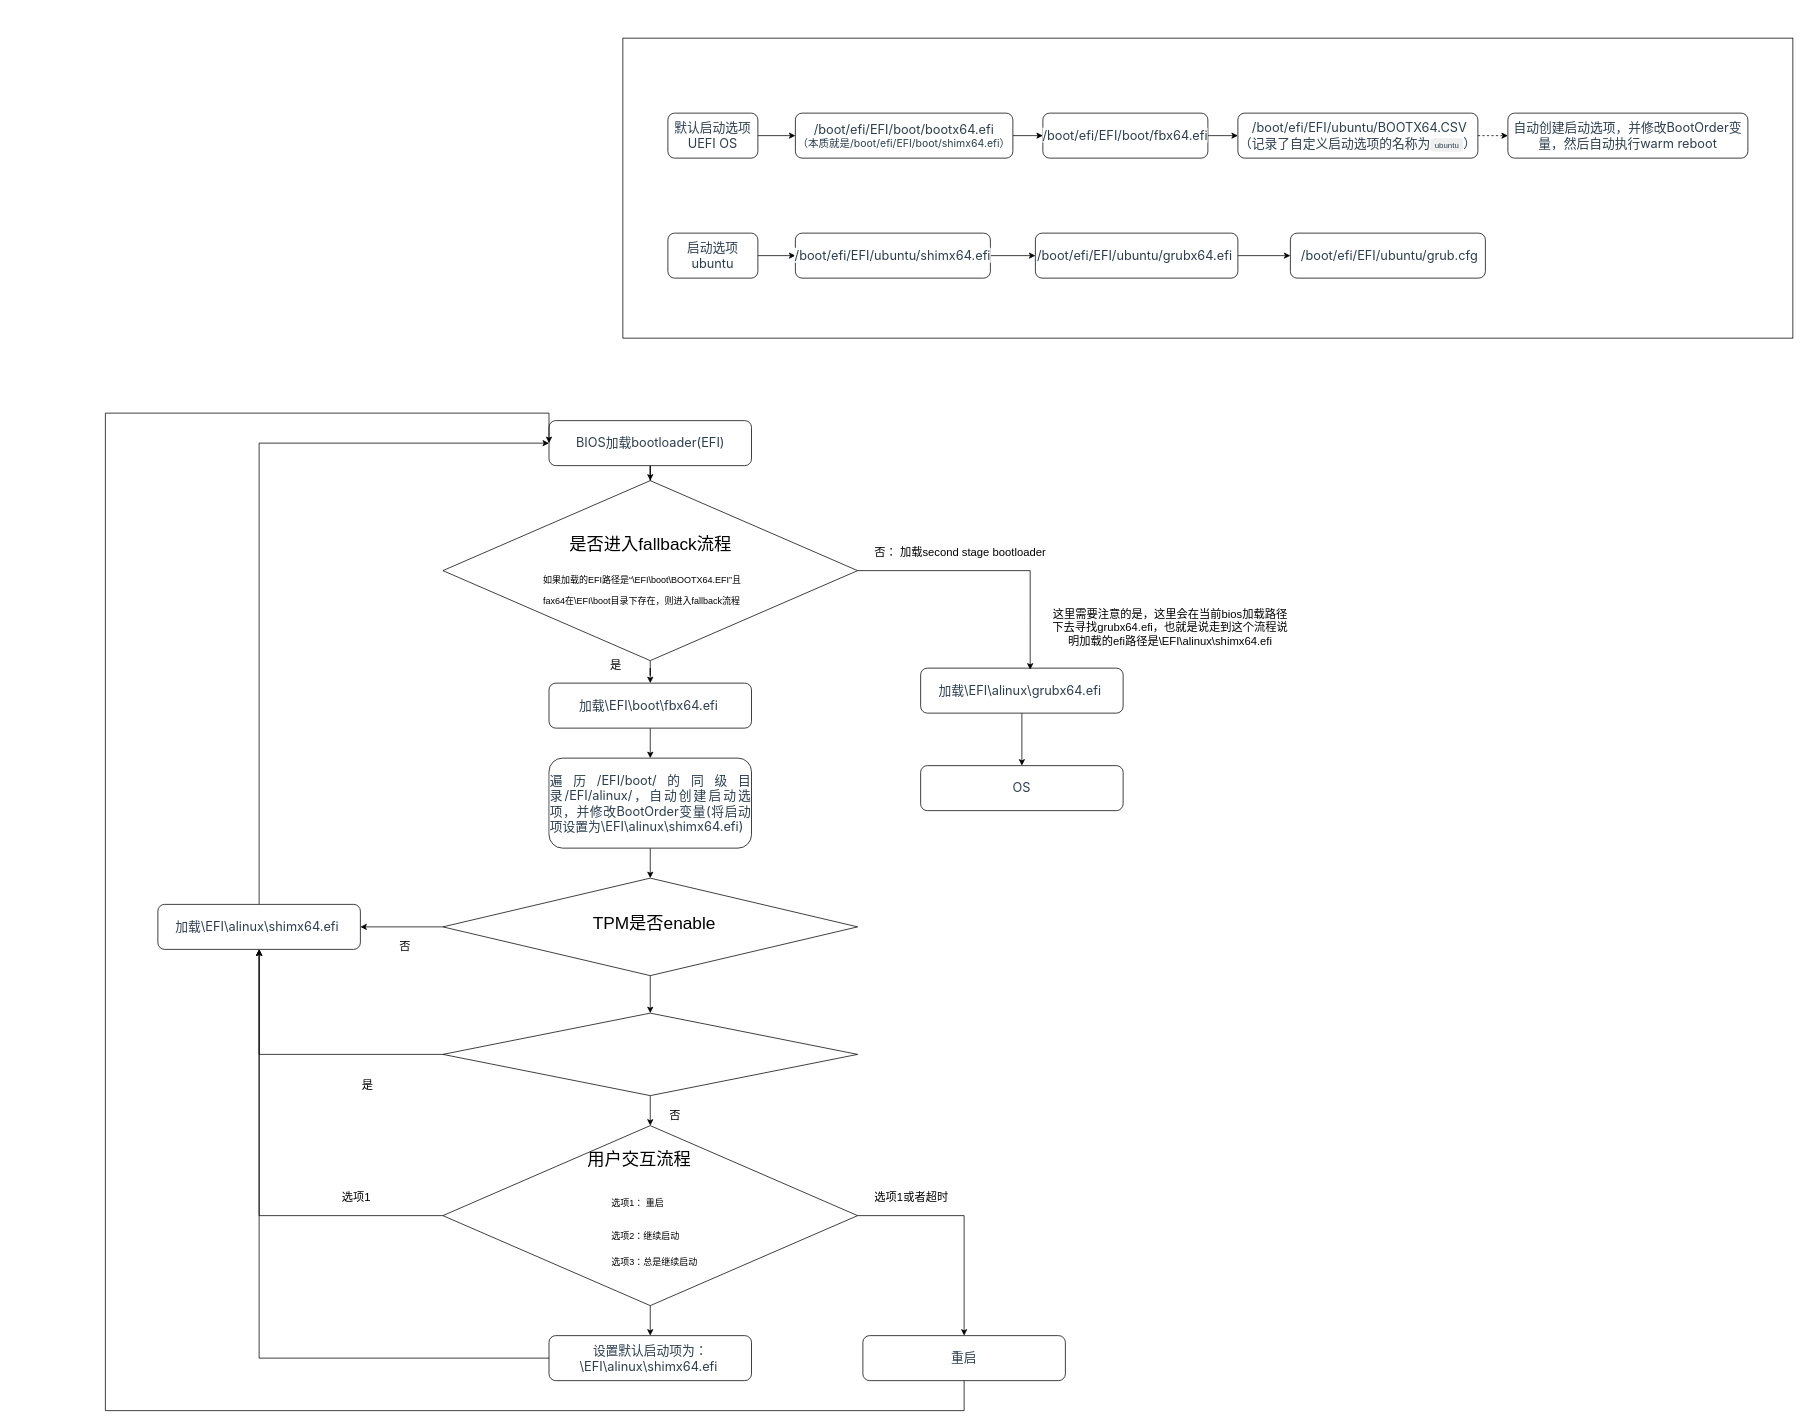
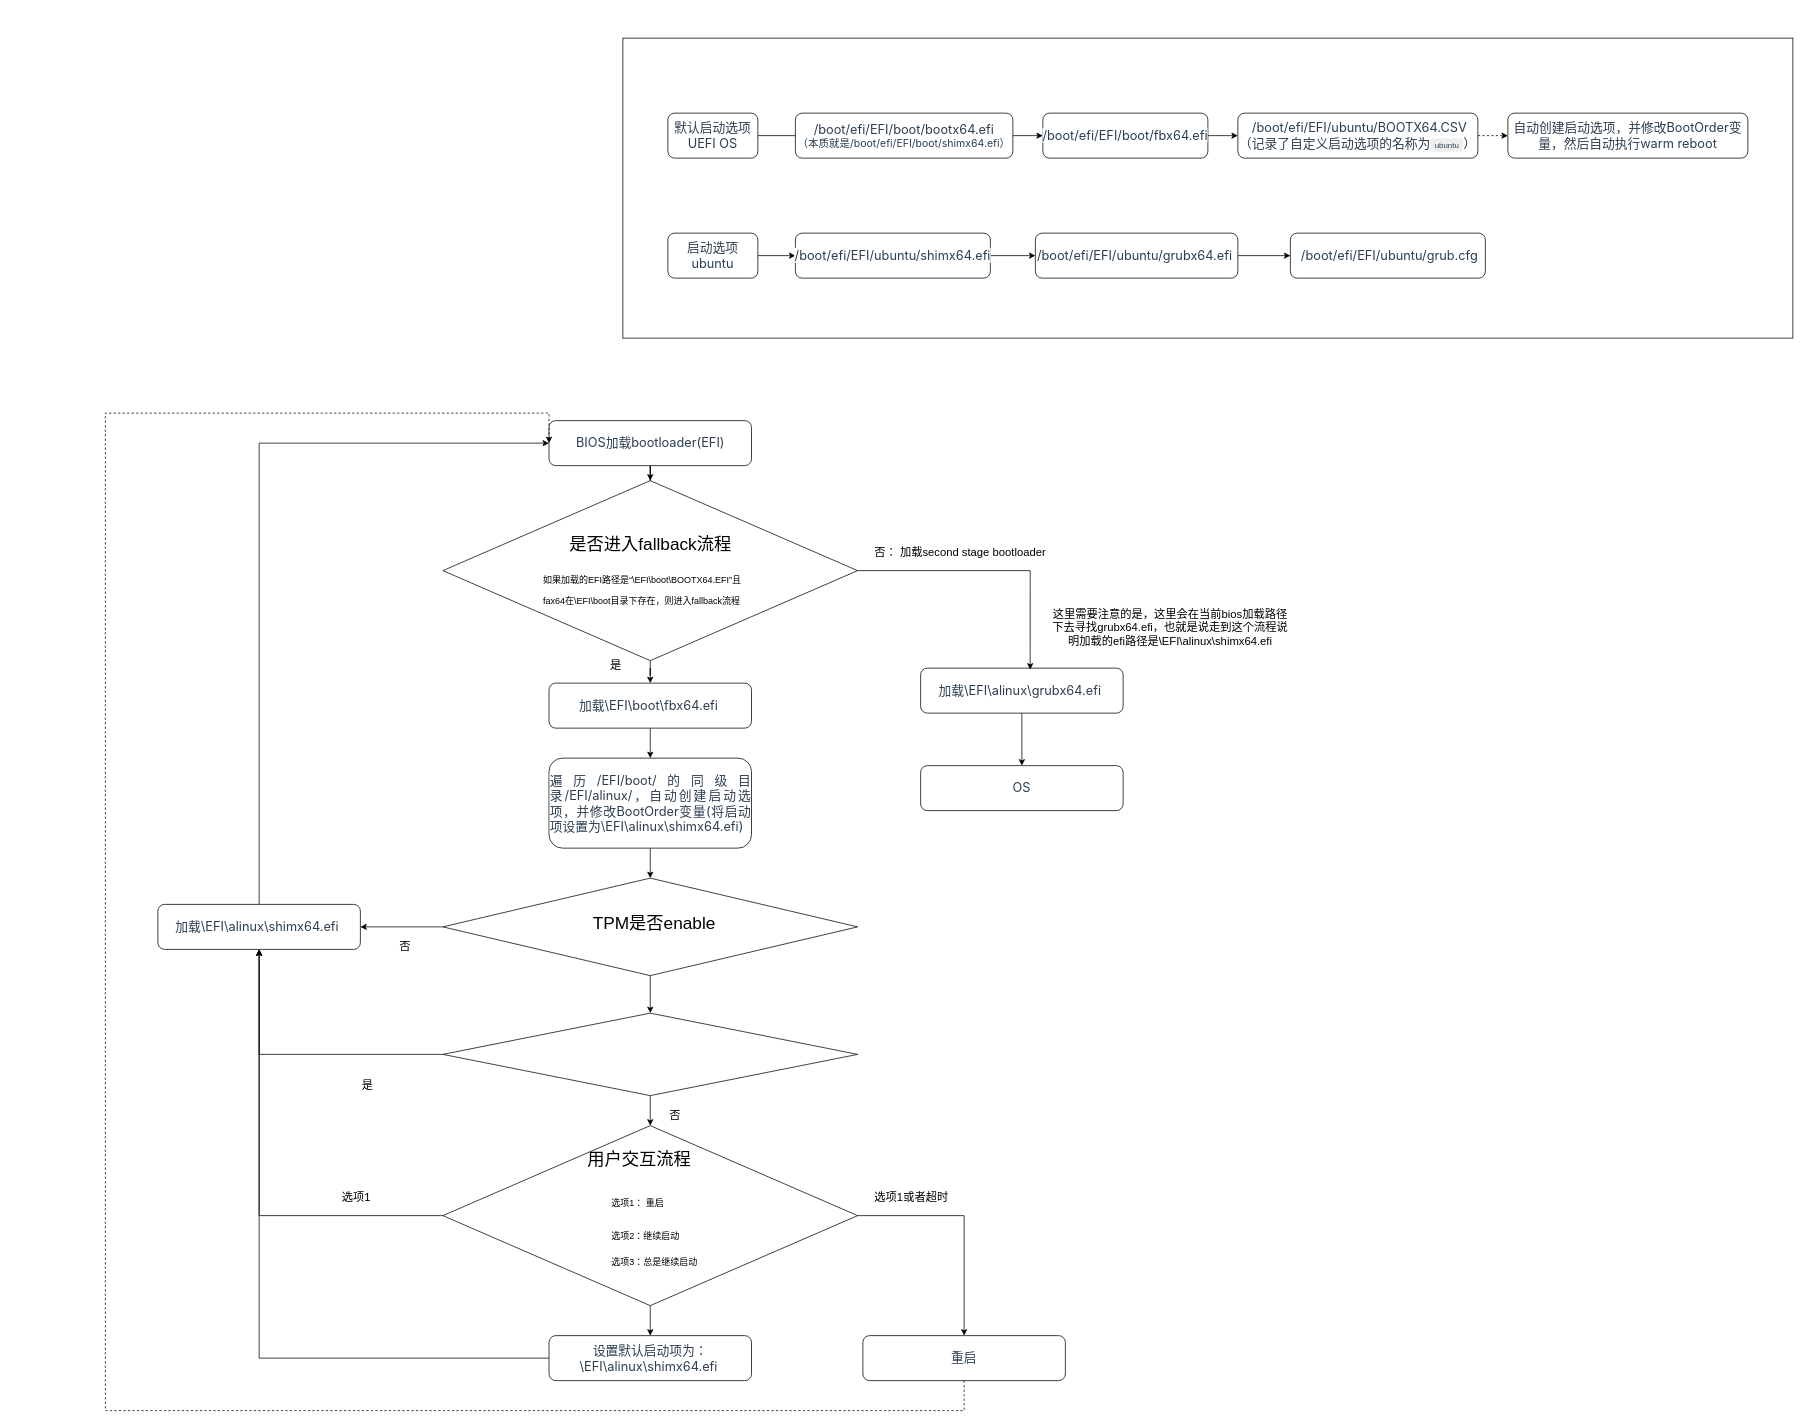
edge "默认启动选项UEFI OS" -> "/boot/efi/EFI/boot/bootx64.efi （本质就是/boot/efi/EFI/boot/shimx64.efi）": arrowhead classic -> none
edge "重启" -> "BIOS加载bootloader(EFI)": style solid -> dashed
